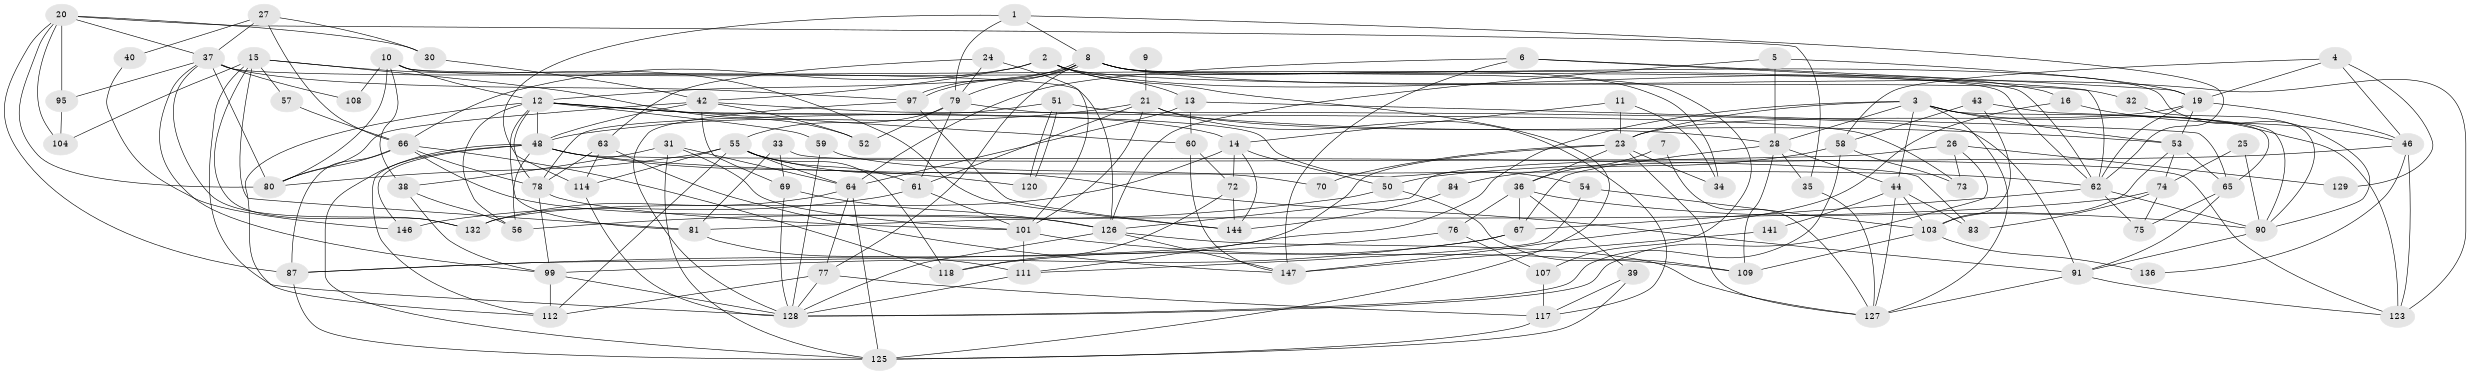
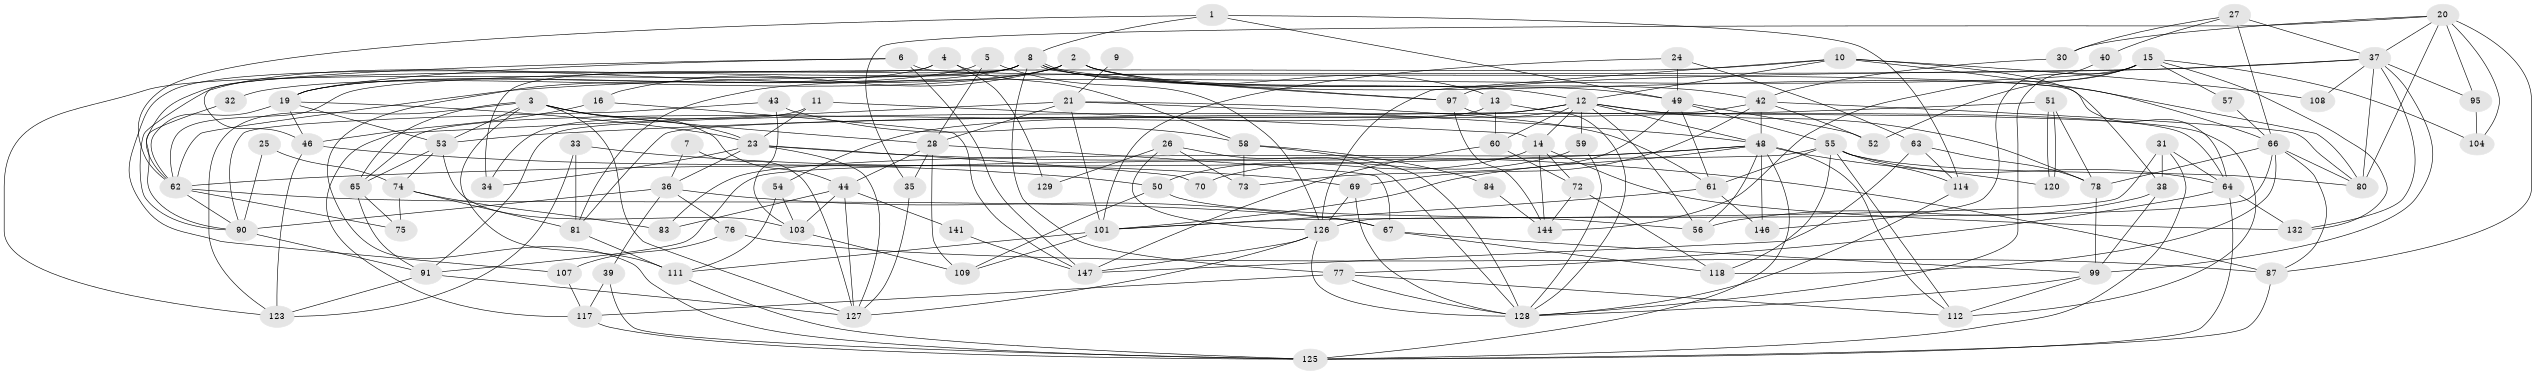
node "79": label "79" -> "49"
edge "78" -- "101": now "48" -- "101"
node "136": removed
edge "111" -- "128": now "111" -- "125"
